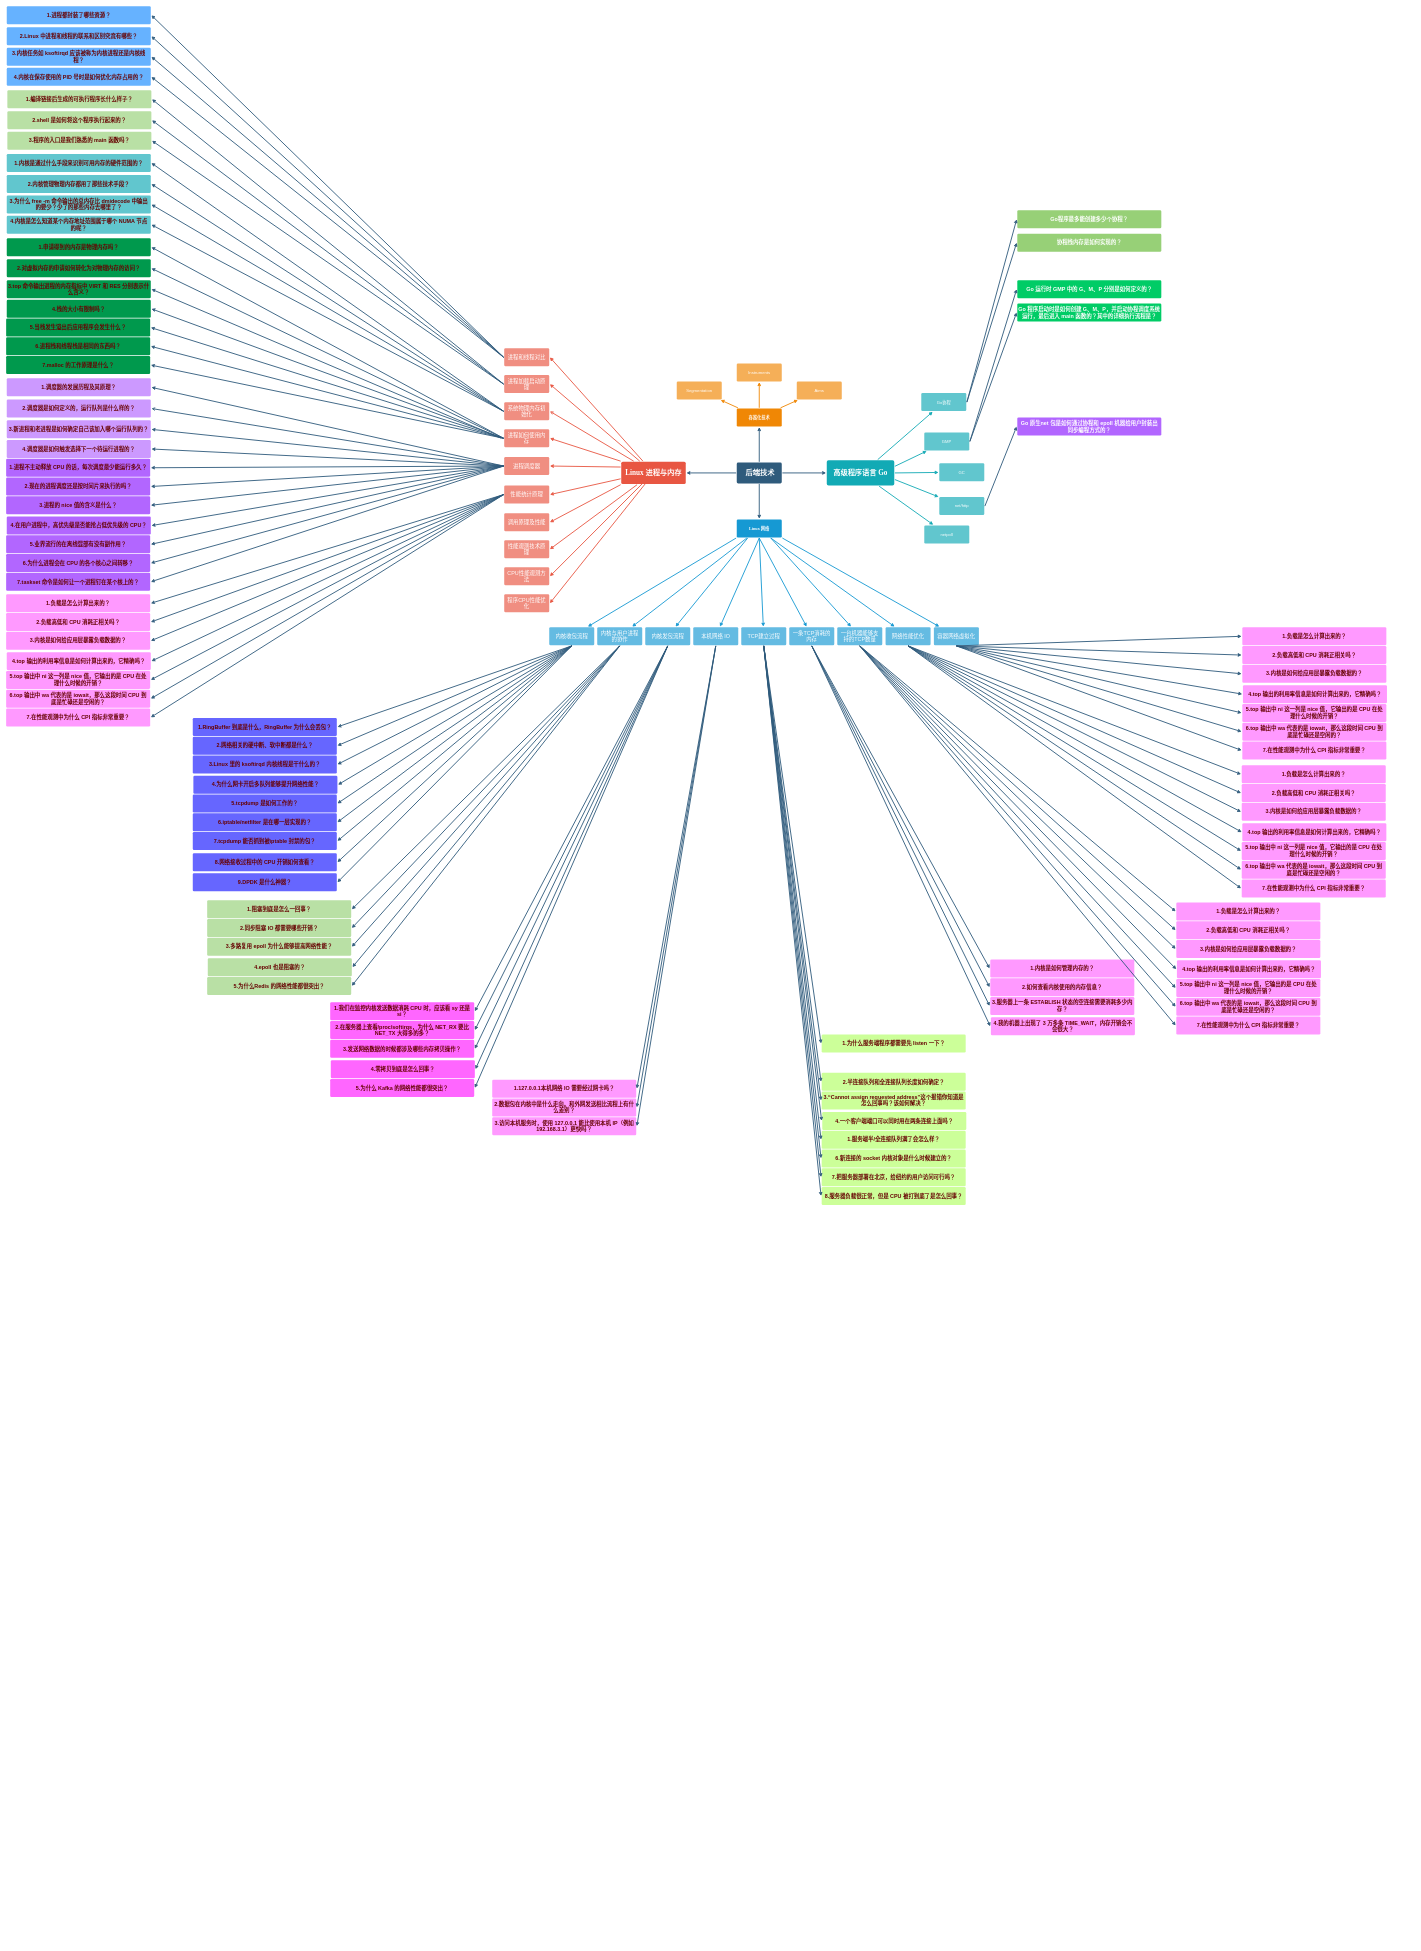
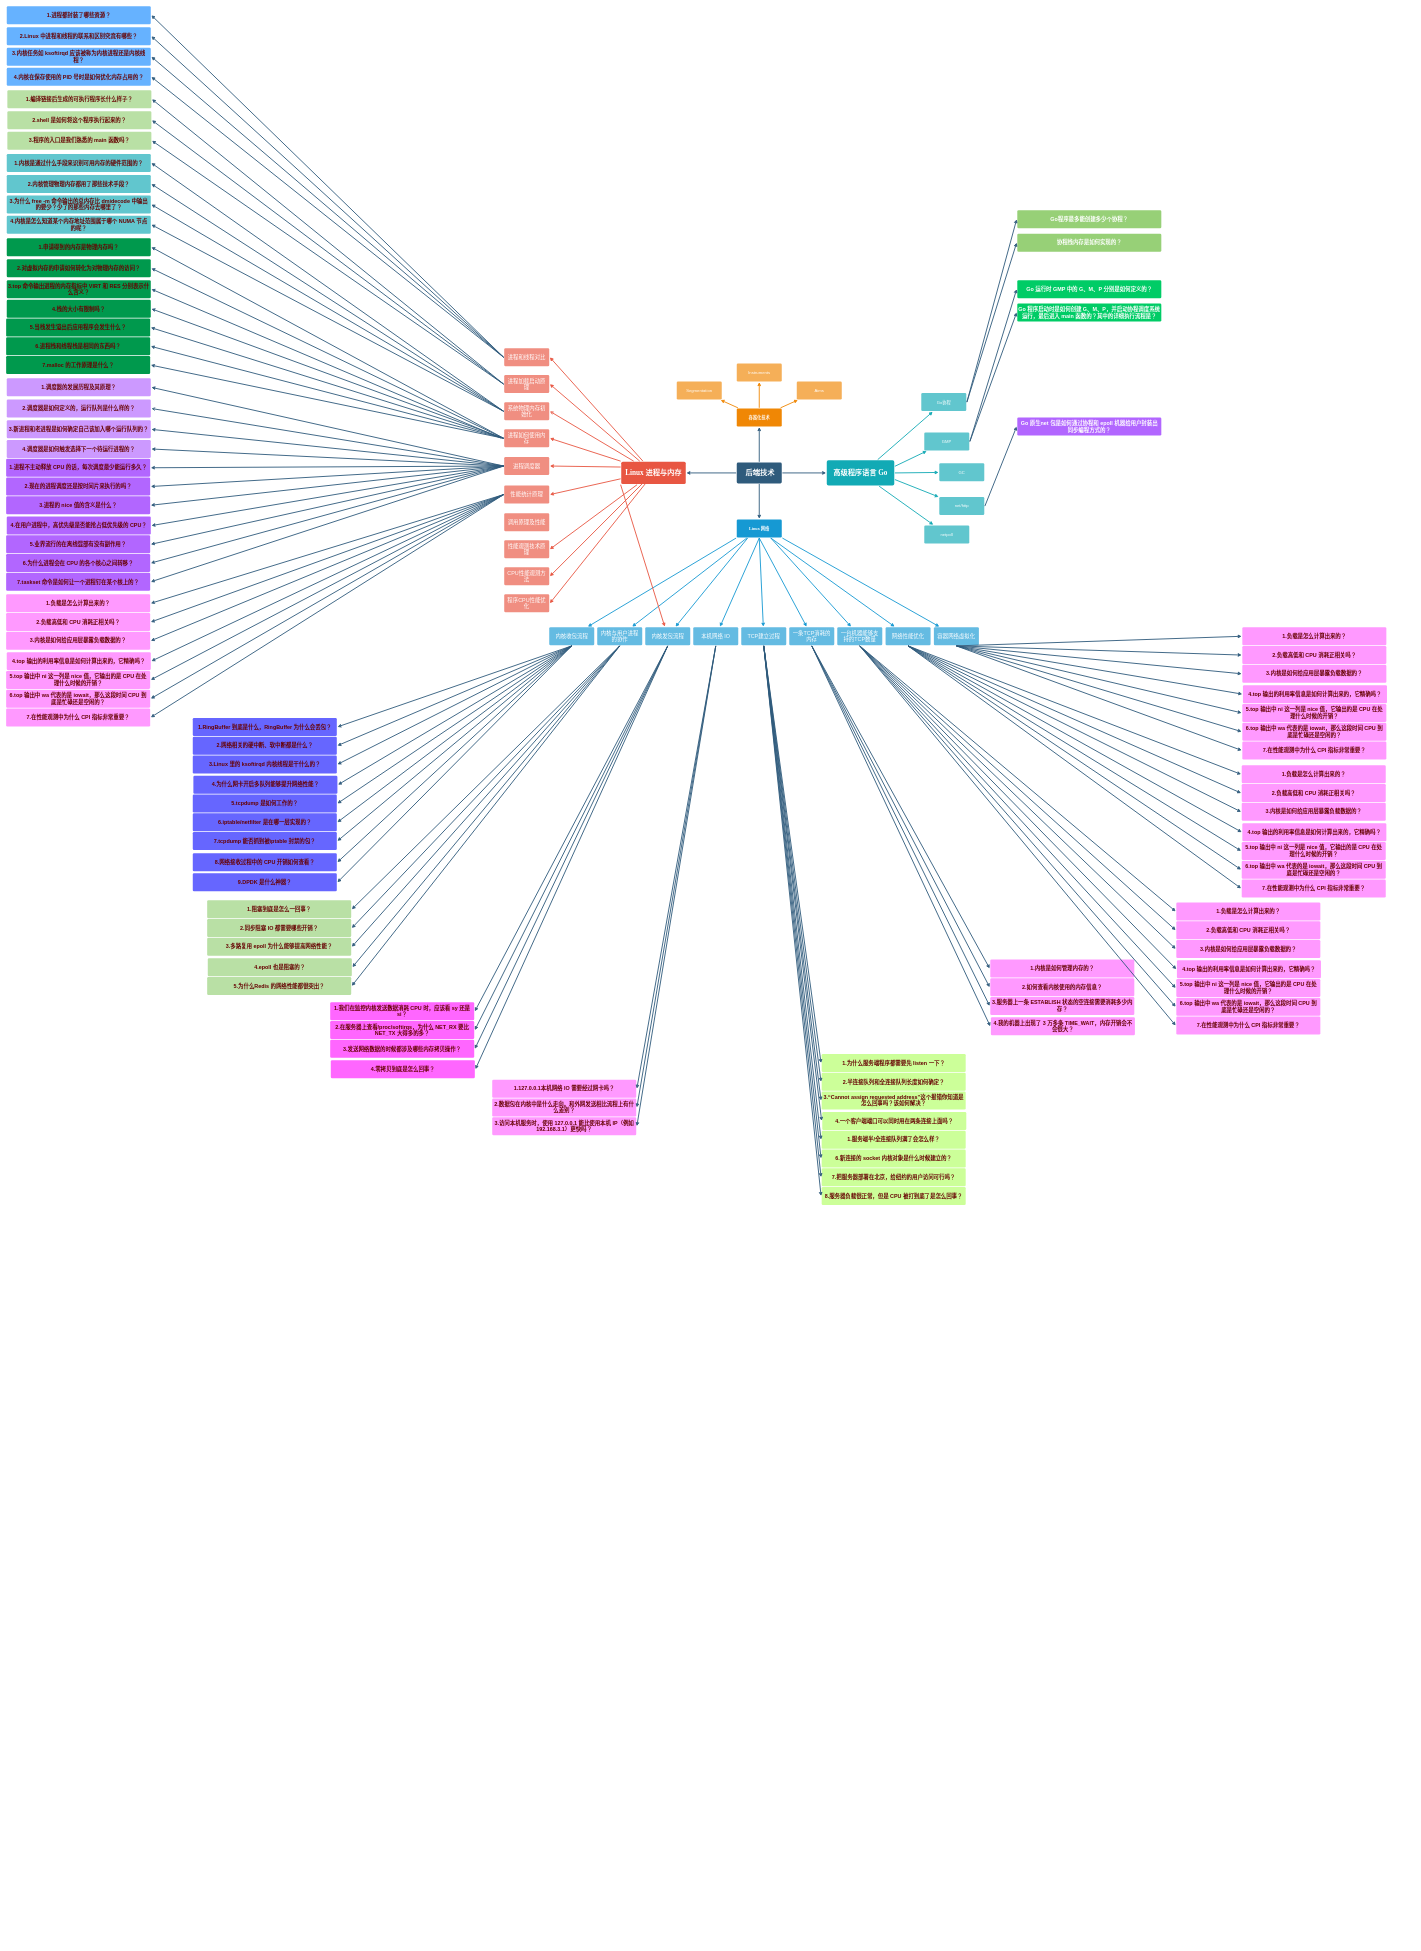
edge "Linux 进程与内存" -> "调用原理及性能": now "Linux 进程与内存" -> "内核发包流程"
edge "内核发包流程" -> "5.为什么 Kafka 的网络性能都很突出？": removed
node "1.为什么服务端程序都需要先 listen 一下？": moved (894, 1043) -> (894, 1063)
node "5.为什么 Kafka 的网络性能都很突出？": removed
